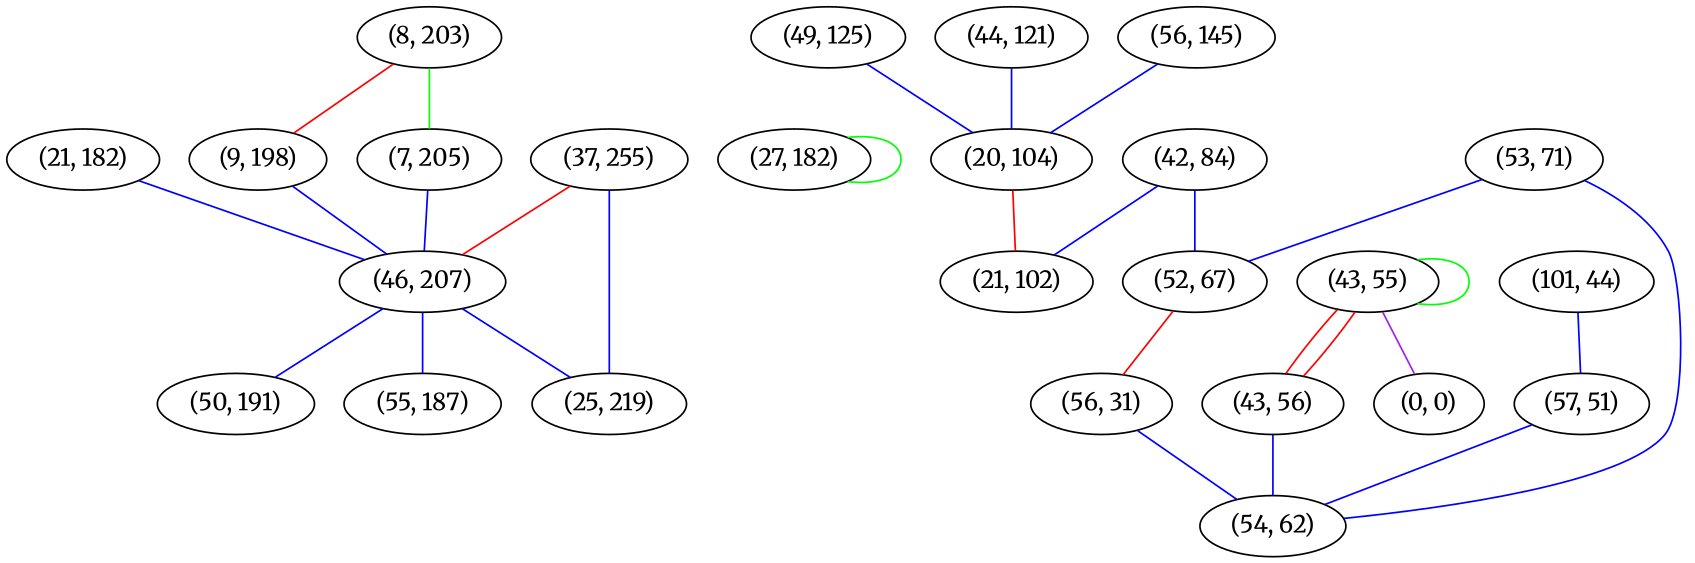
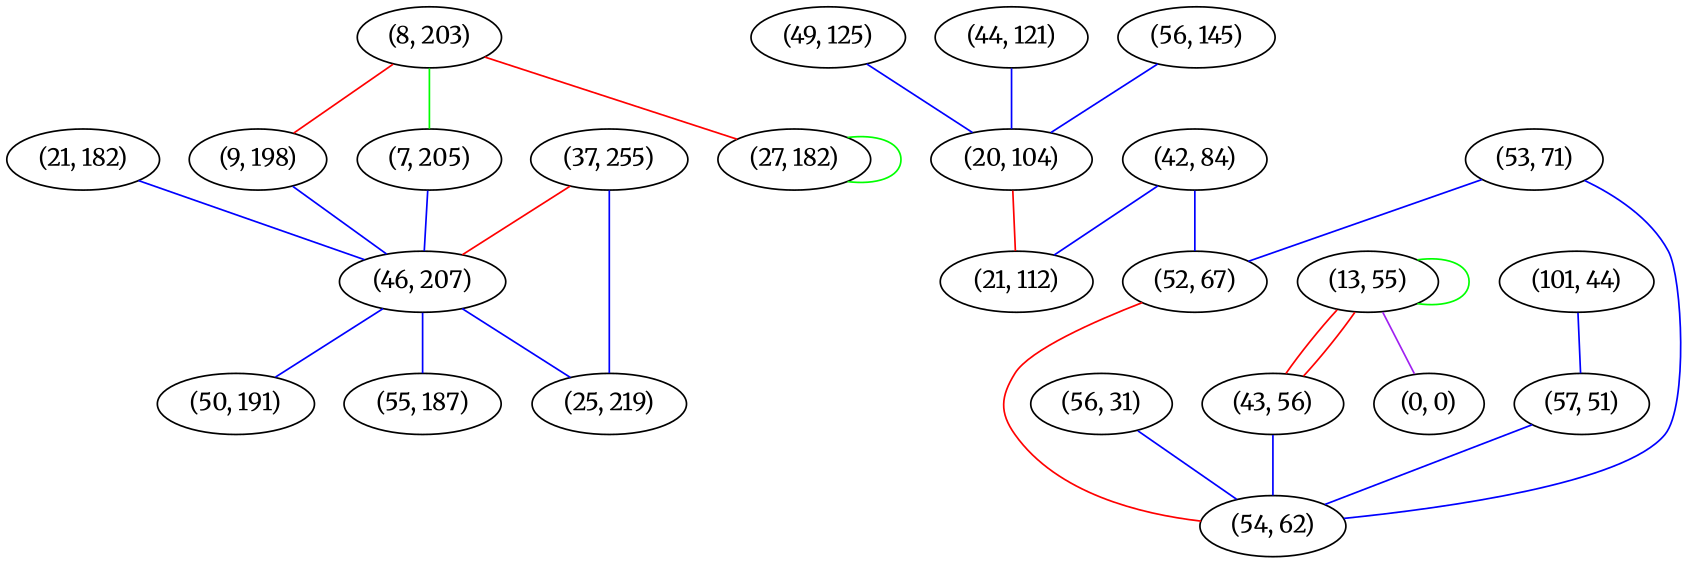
edge "(8, 203)" -- "(27, 182)": added
node "(21, 102)": label "(21, 102)" -> "(21, 112)"
node "(43, 55)": label "(43, 55)" -> "(13, 55)"
edge "(52, 67)" -- "(56, 31)": now "(52, 67)" -- "(54, 62)"
